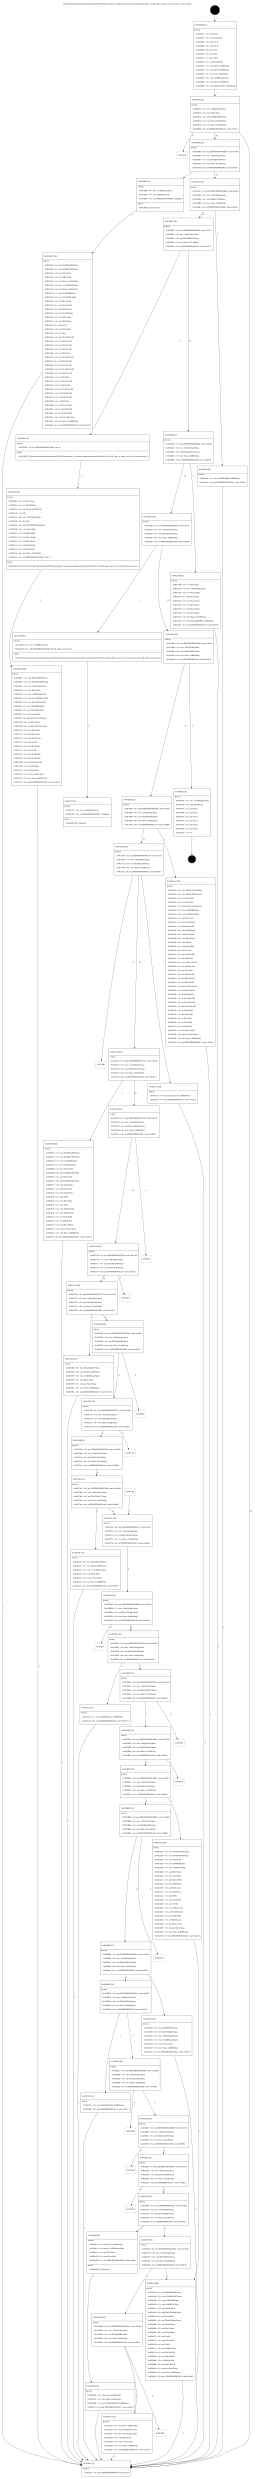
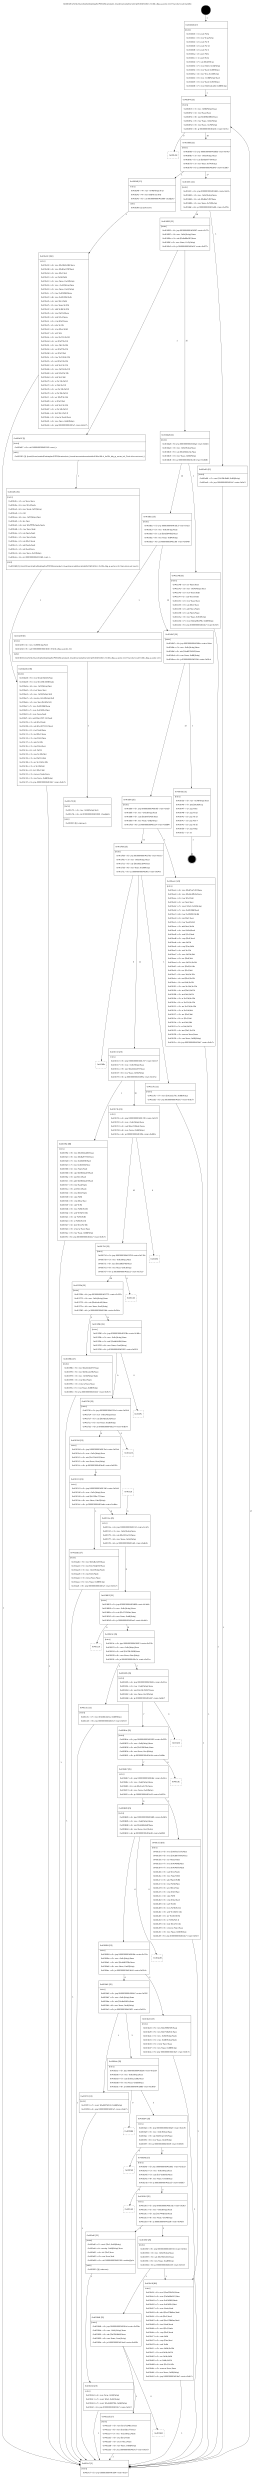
edge "0x40164f [23]" -> "0x401fe7 [5]": reversed
